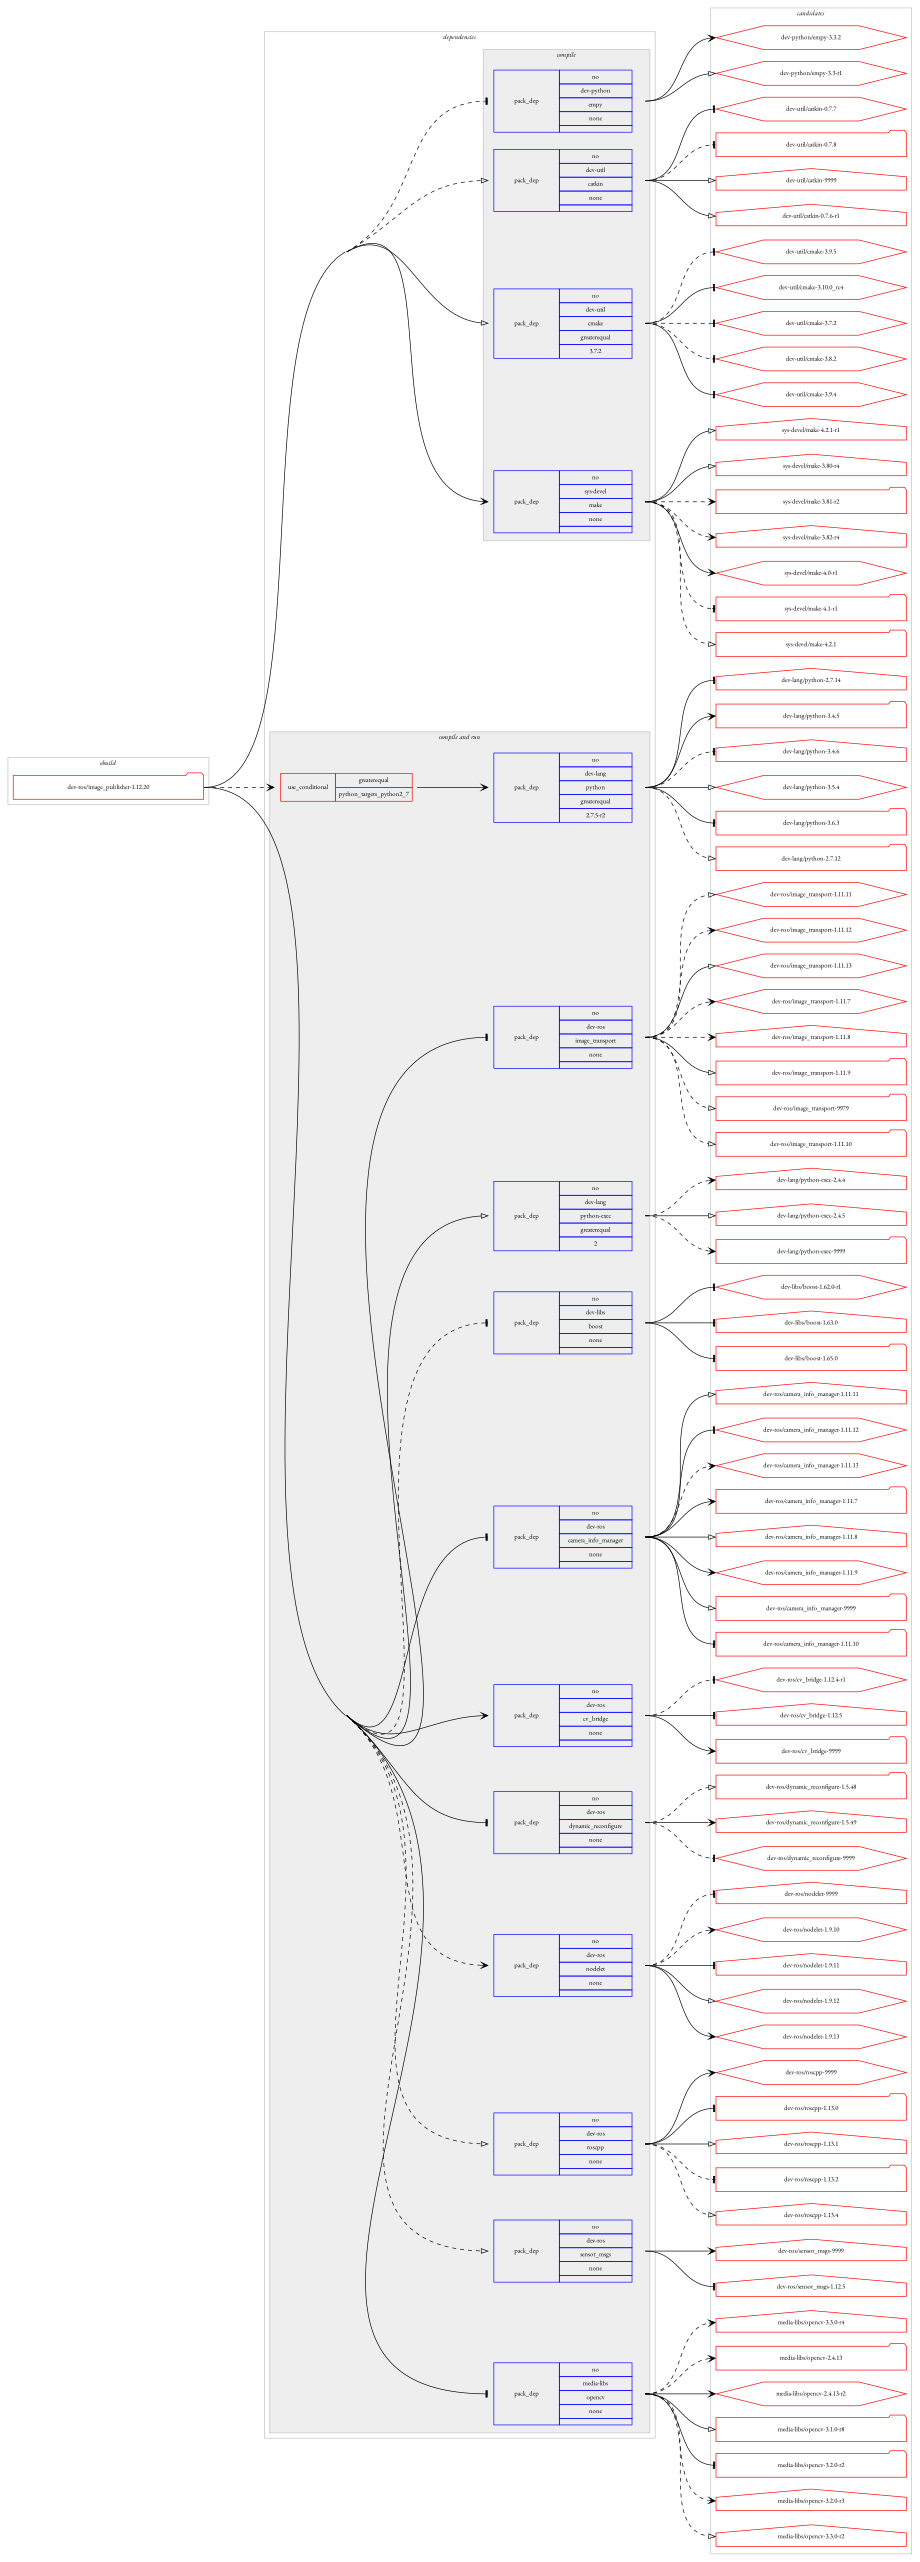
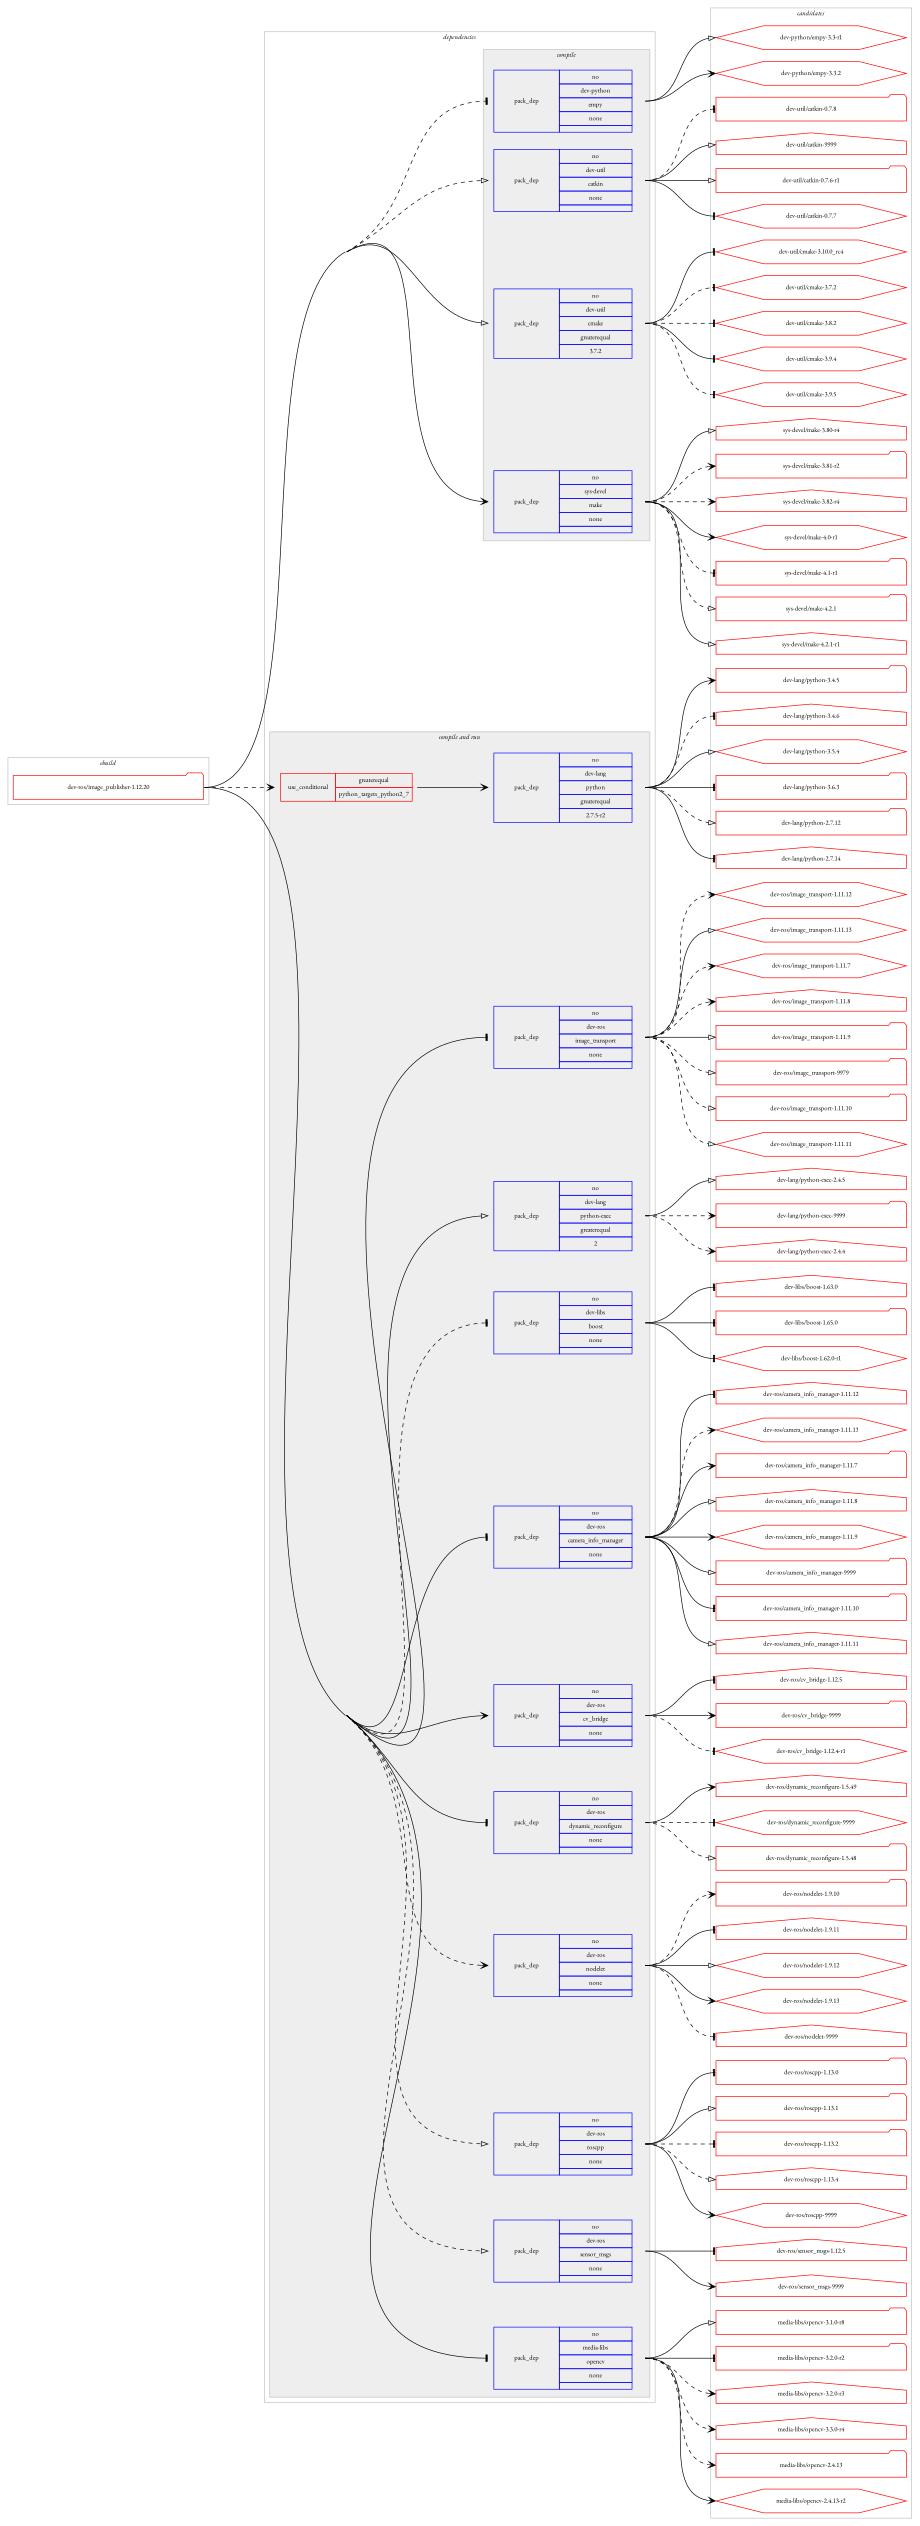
node "dev-util/catkin-0.7.6-r1": shape house -> folder
node "dev-ros/camera_info_manager-1.11.12": shape hexagon -> house
node "dev-ros/nodelet-1.9.10": shape hexagon -> folder
node "dev-ros/roscpp-1.13.1": shape house -> folder
node "media-libs/opencv-3.3.0-r2": removed
